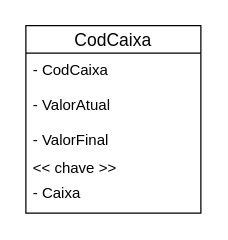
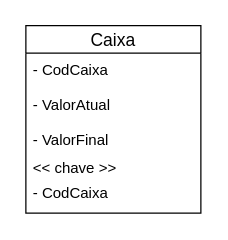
node "CodCaixa": label "CodCaixa" -> "Caixa"
node "- Caixa": label "- Caixa" -> "- CodCaixa"
